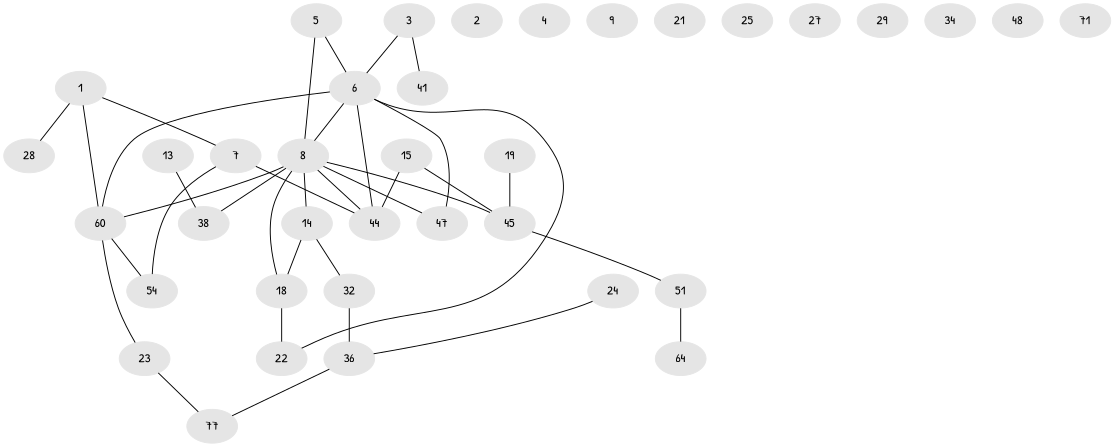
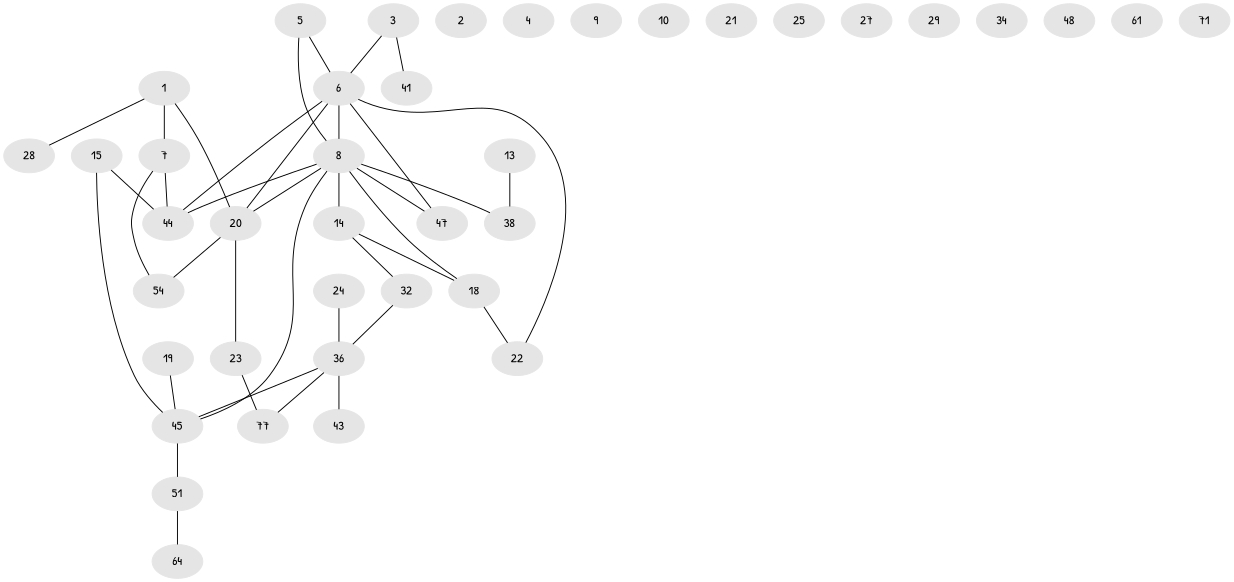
node "10": added
node "61": added
node "60": label "60" -> "20"
edge "36" -- "45": added
node "43": added
